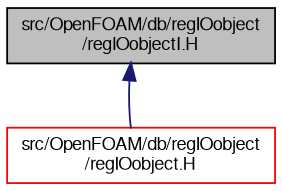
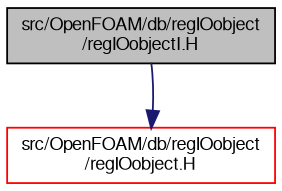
edge "src/OpenFOAM/db/regIOobject /regIOobject.H" -> "src/OpenFOAM/db/regIOobject /regIOobjectI.H": reversed
